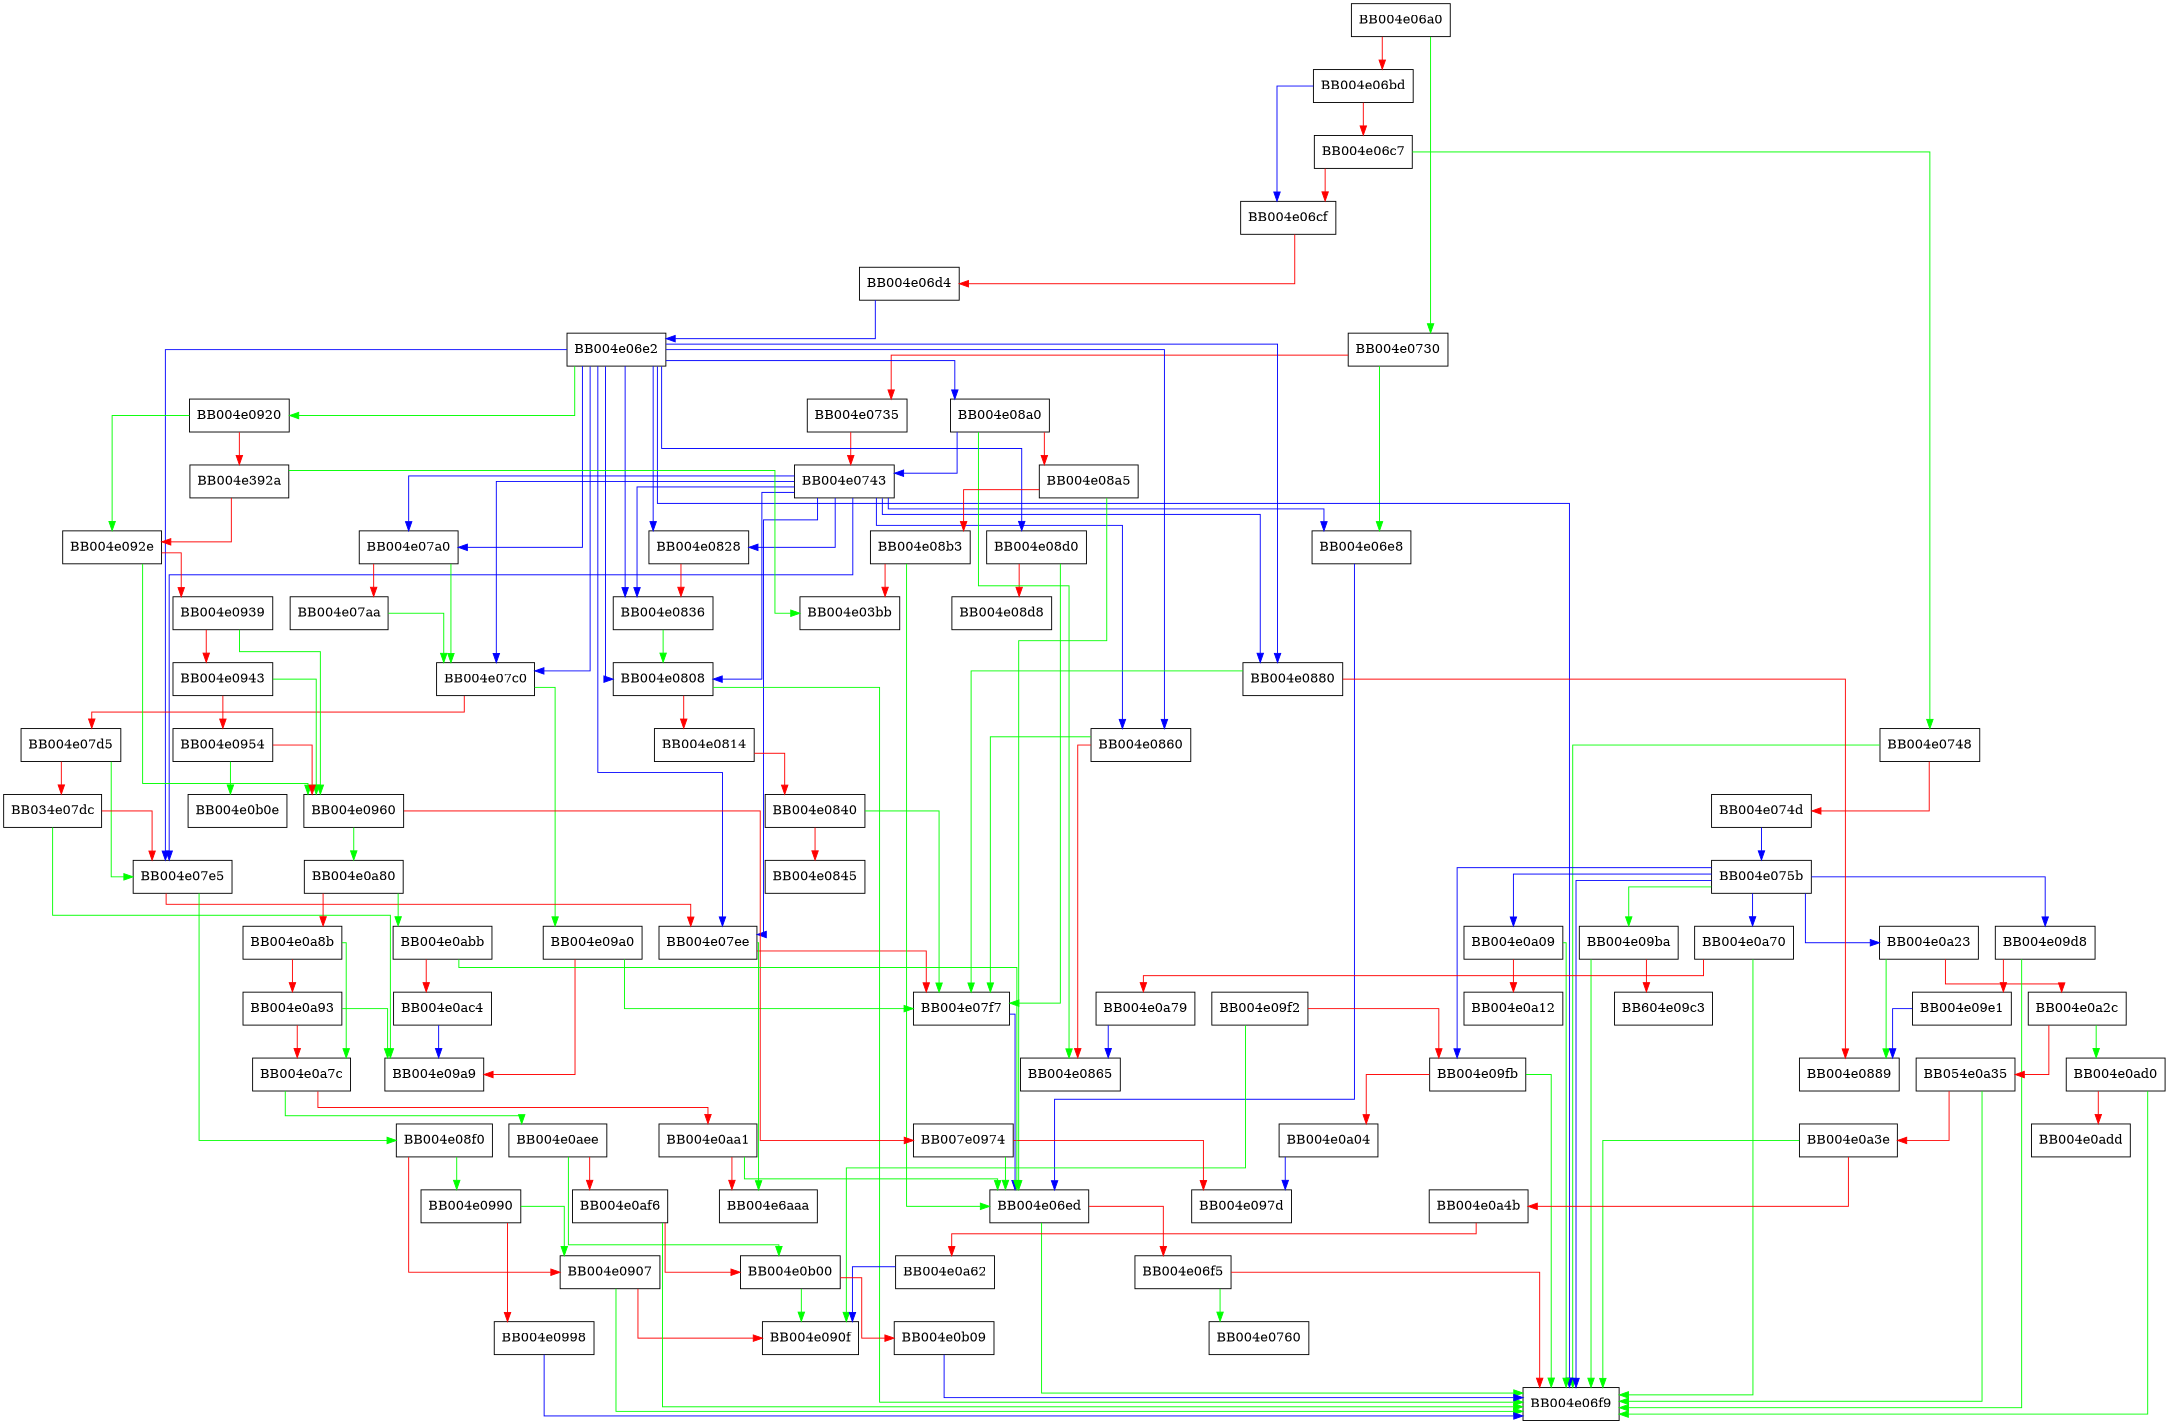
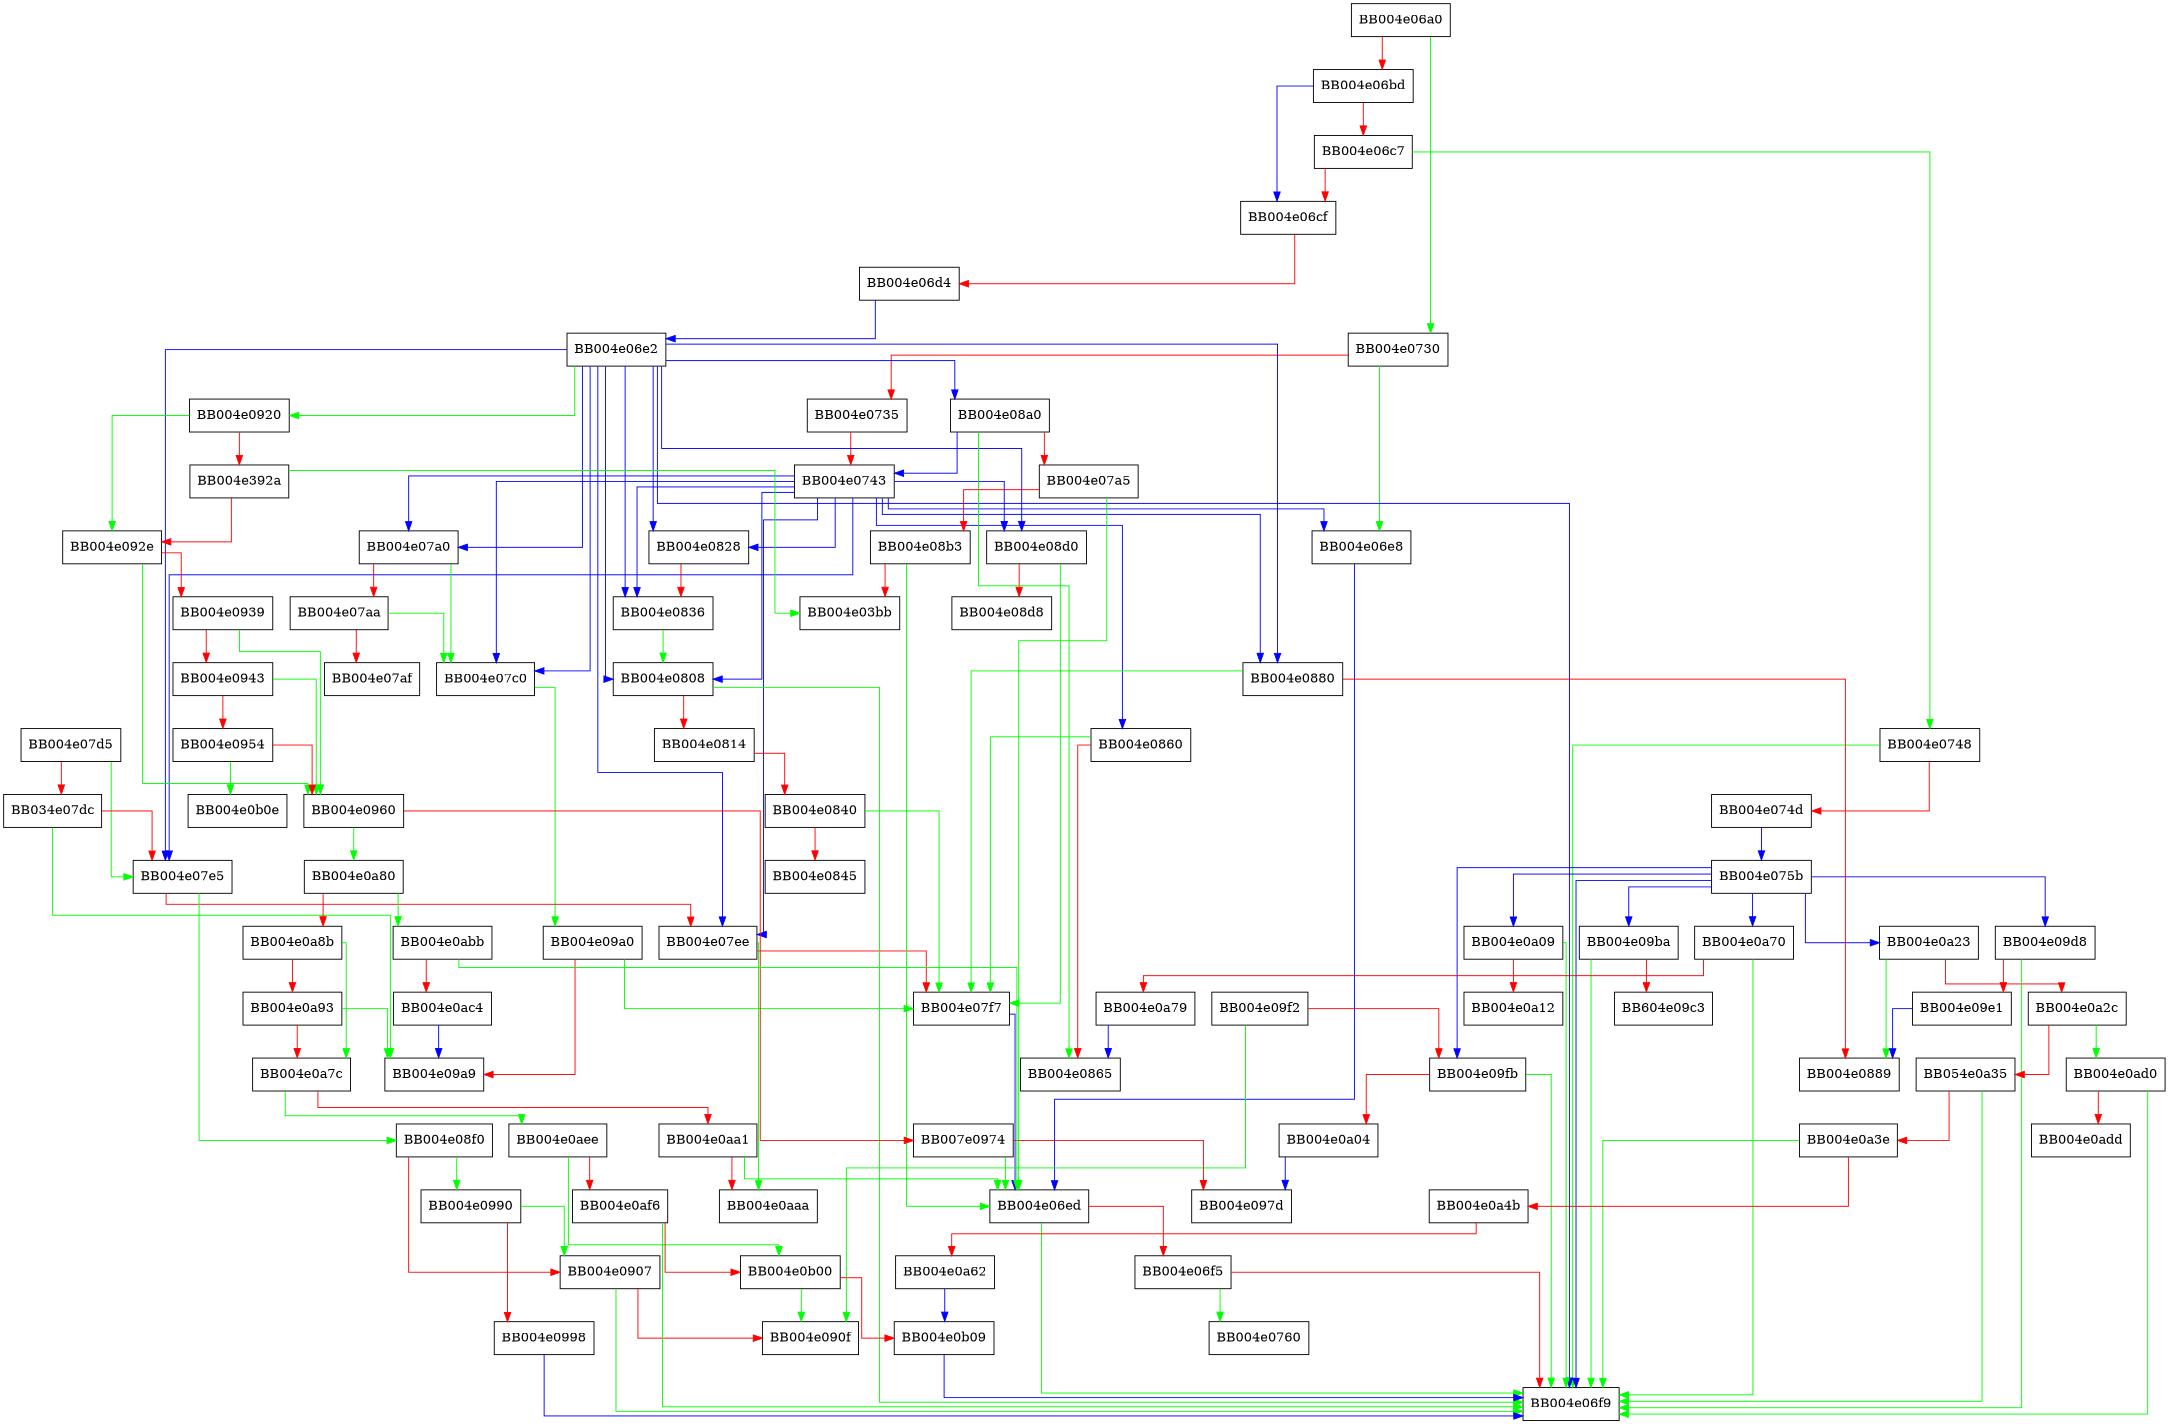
edge "BB004e06e2" -> "BB004e0860": removed
edge "BB004e0743" -> "BB004e08d0": added
node "BB004e08a5": label "BB004e08a5" -> "BB004e07a5"
node "BB004e07af": added
edge "BB004e07c0" -> "BB004e07d5": removed
edge "BB004e075b" -> "BB004e09ba": color green -> blue
node "BB004e6aaa": label "BB004e6aaa" -> "BB004e0aaa"
edge "BB004e0a62" -> "BB004e090f": now "BB004e0a62" -> "BB004e0b09"
